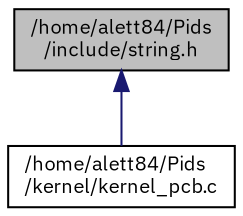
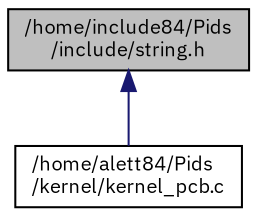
node "/home/alett84/Pids /include/string.h": label "/home/alett84/Pids /include/string.h" -> "/home/include84/Pids /include/string.h"
